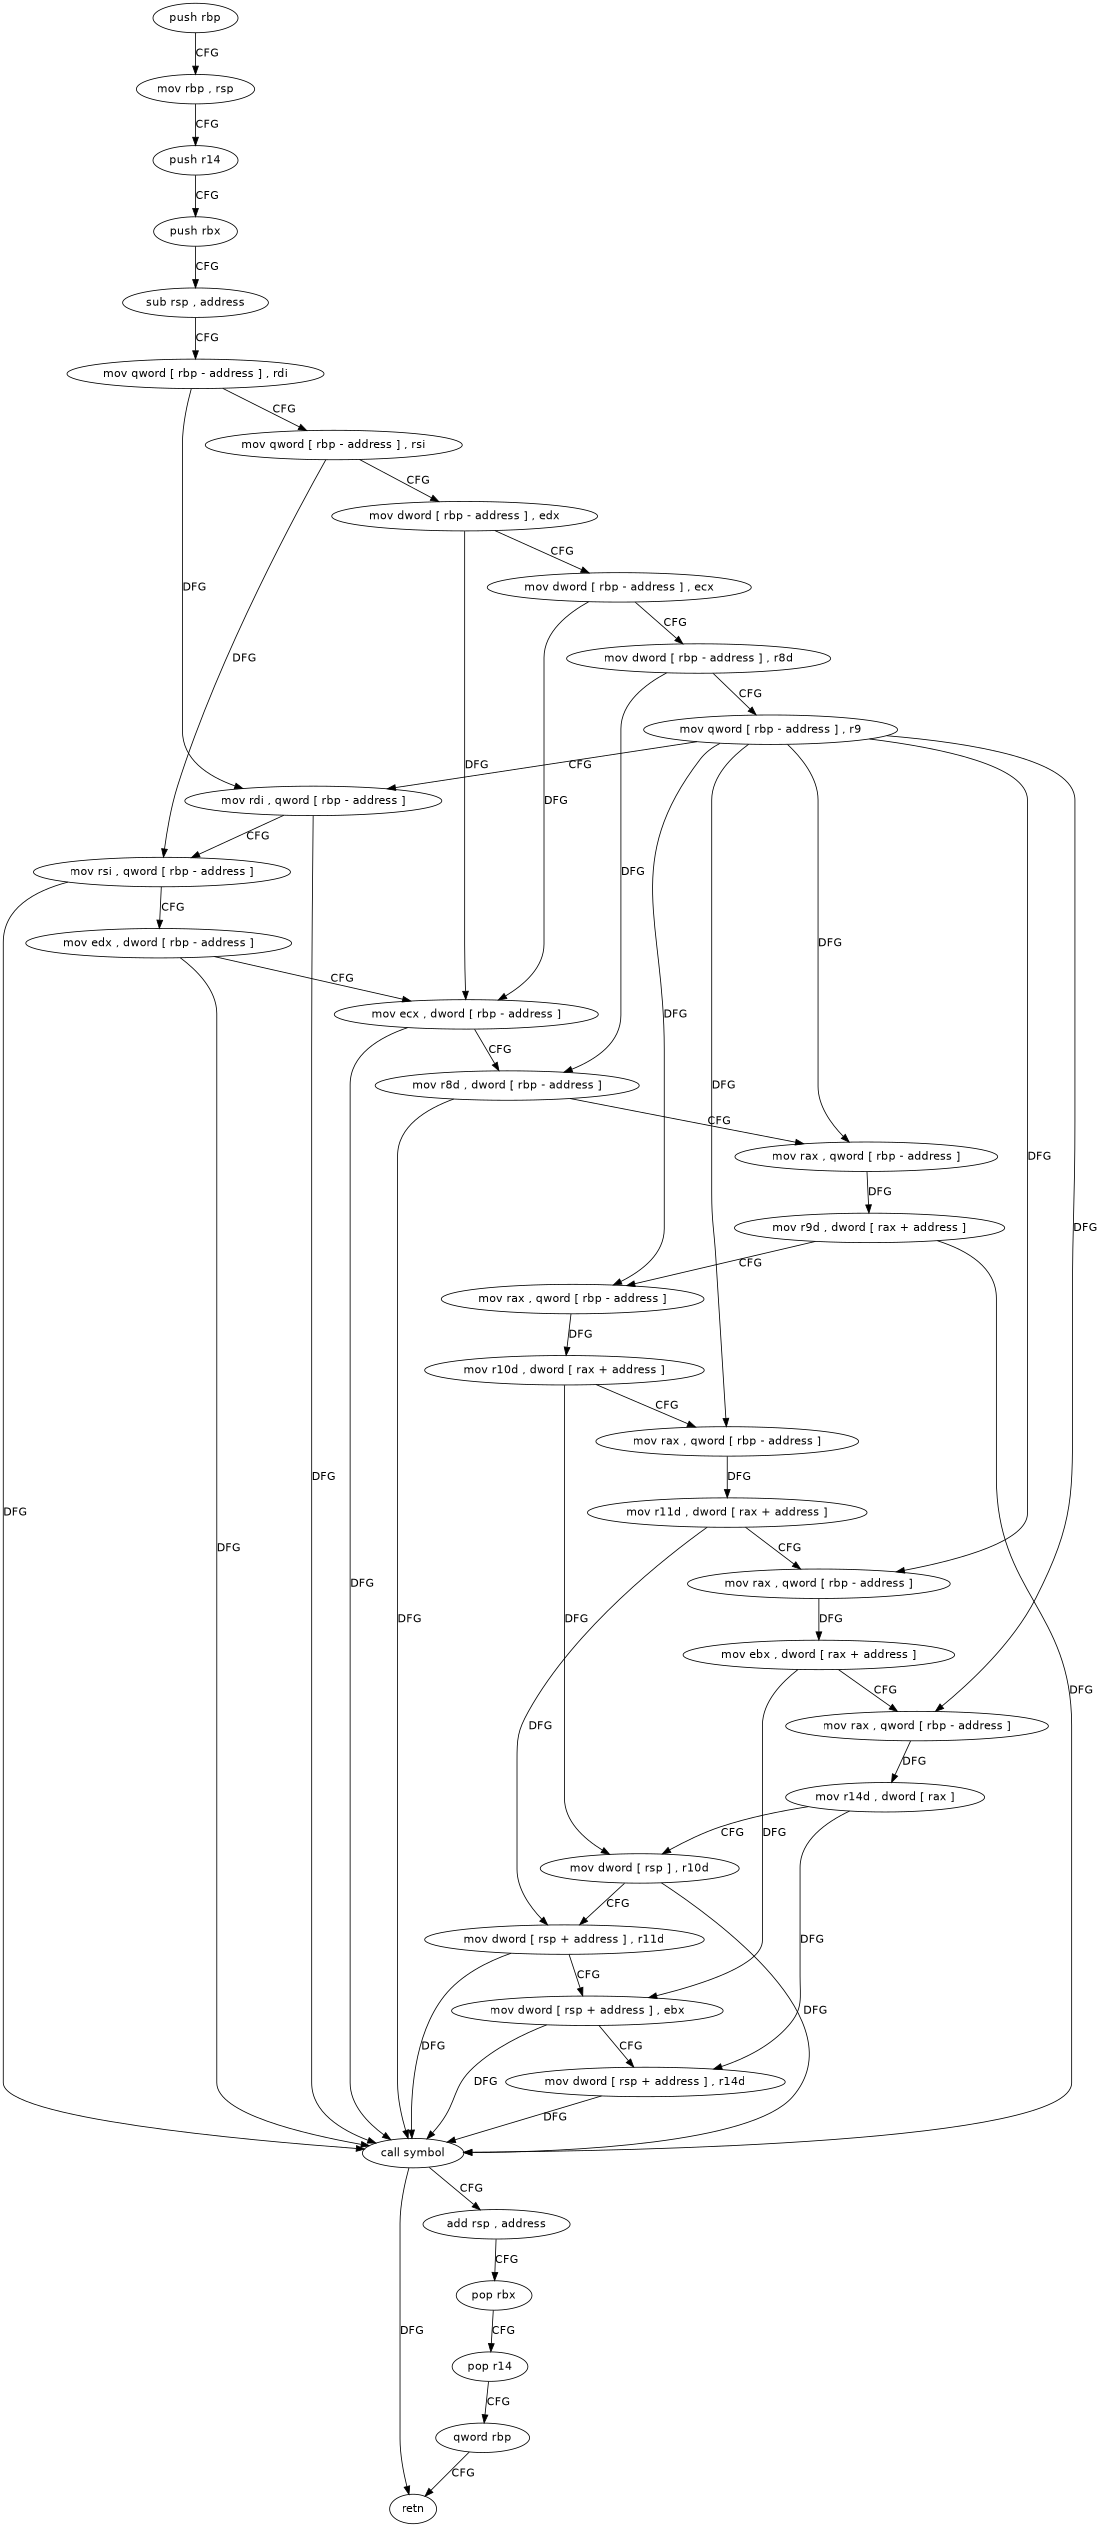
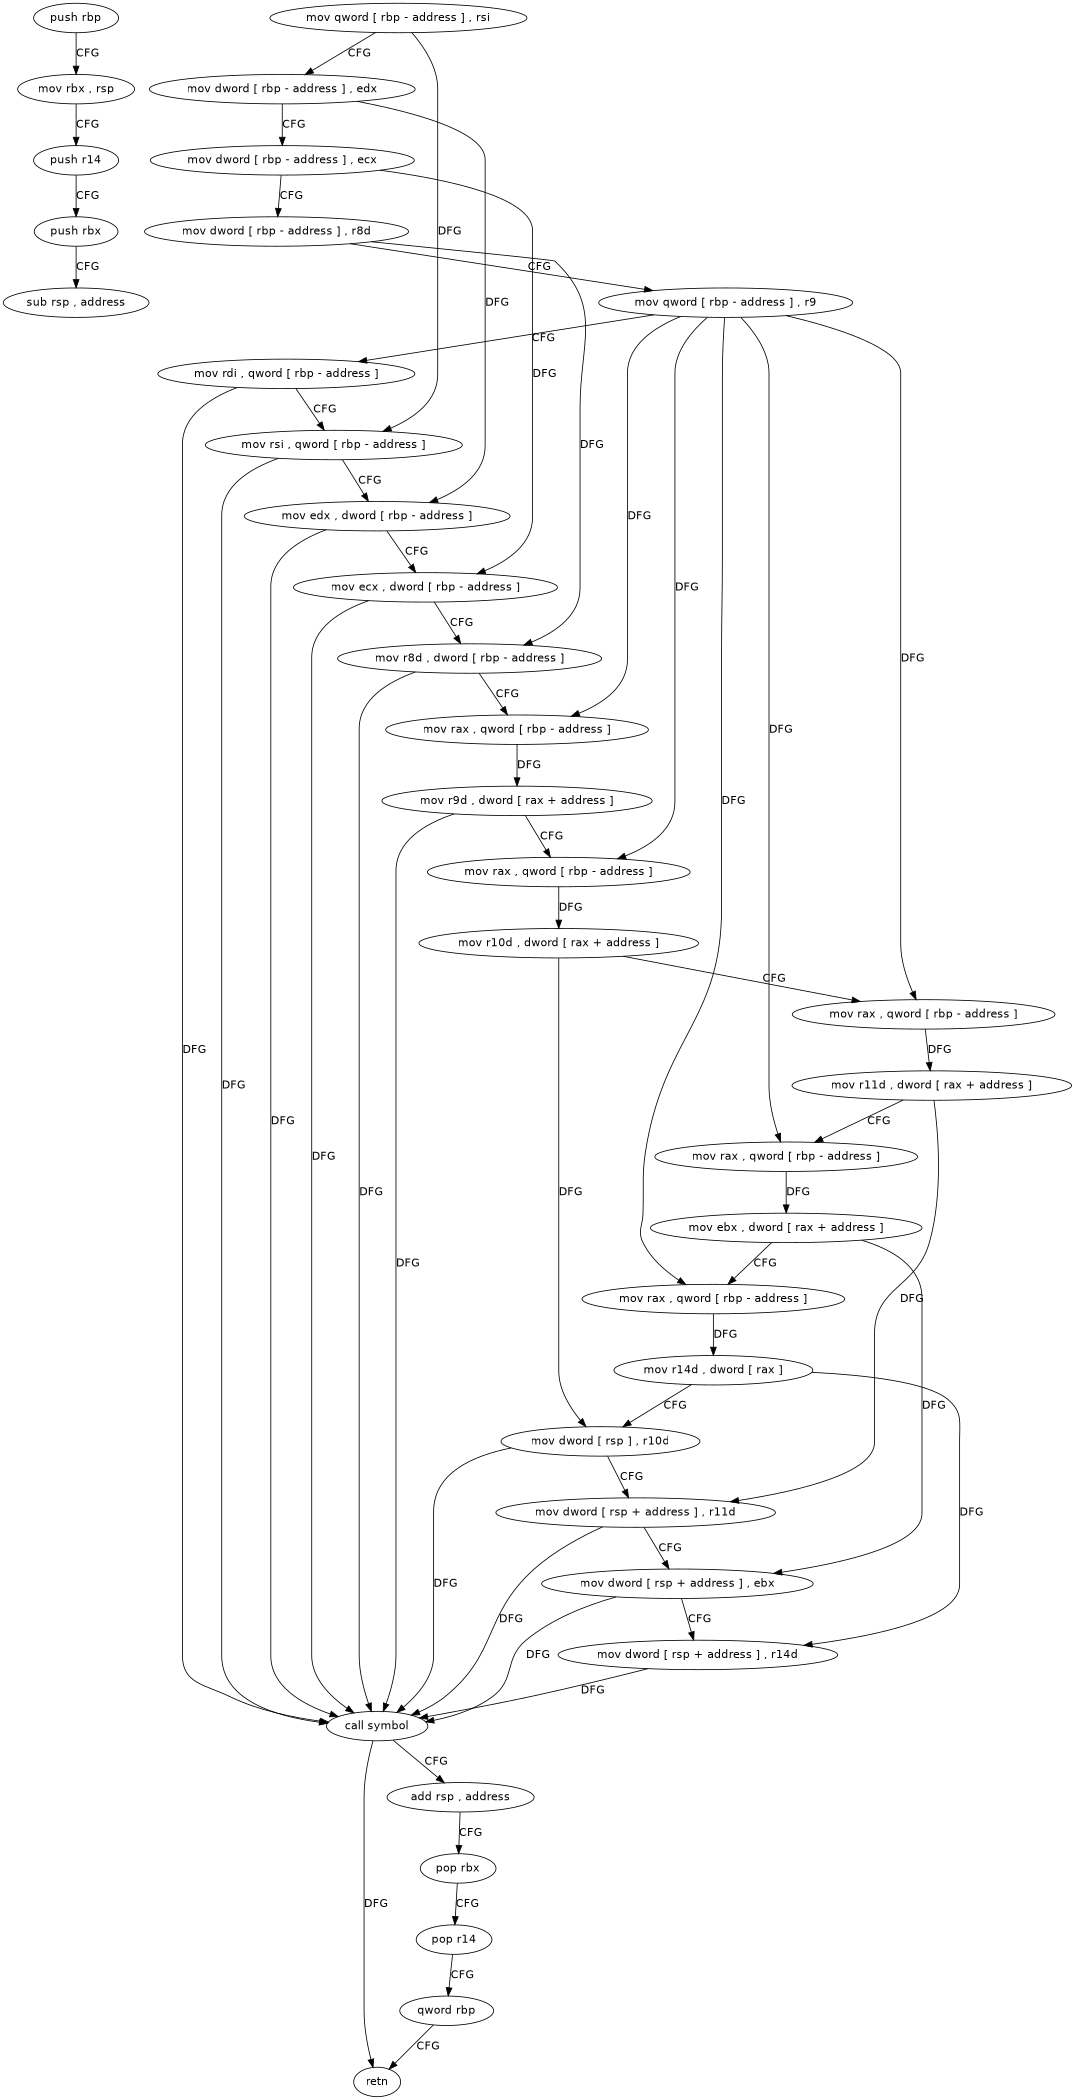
node "mov rbp , rsp": label "mov rbp , rsp" -> "mov rbx , rsp"
node "mov qword [ rbp - address ] , rdi": removed
edge "mov dword [ rbp - address ] , edx" -> "mov ecx , dword [ rbp - address ]": now "mov dword [ rbp - address ] , edx" -> "mov edx , dword [ rbp - address ]"
